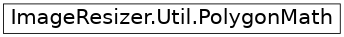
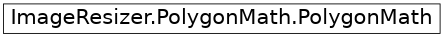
node "ImageResizer.Util.PolygonMath": label "ImageResizer.Util.PolygonMath" -> "ImageResizer.PolygonMath.PolygonMath"
